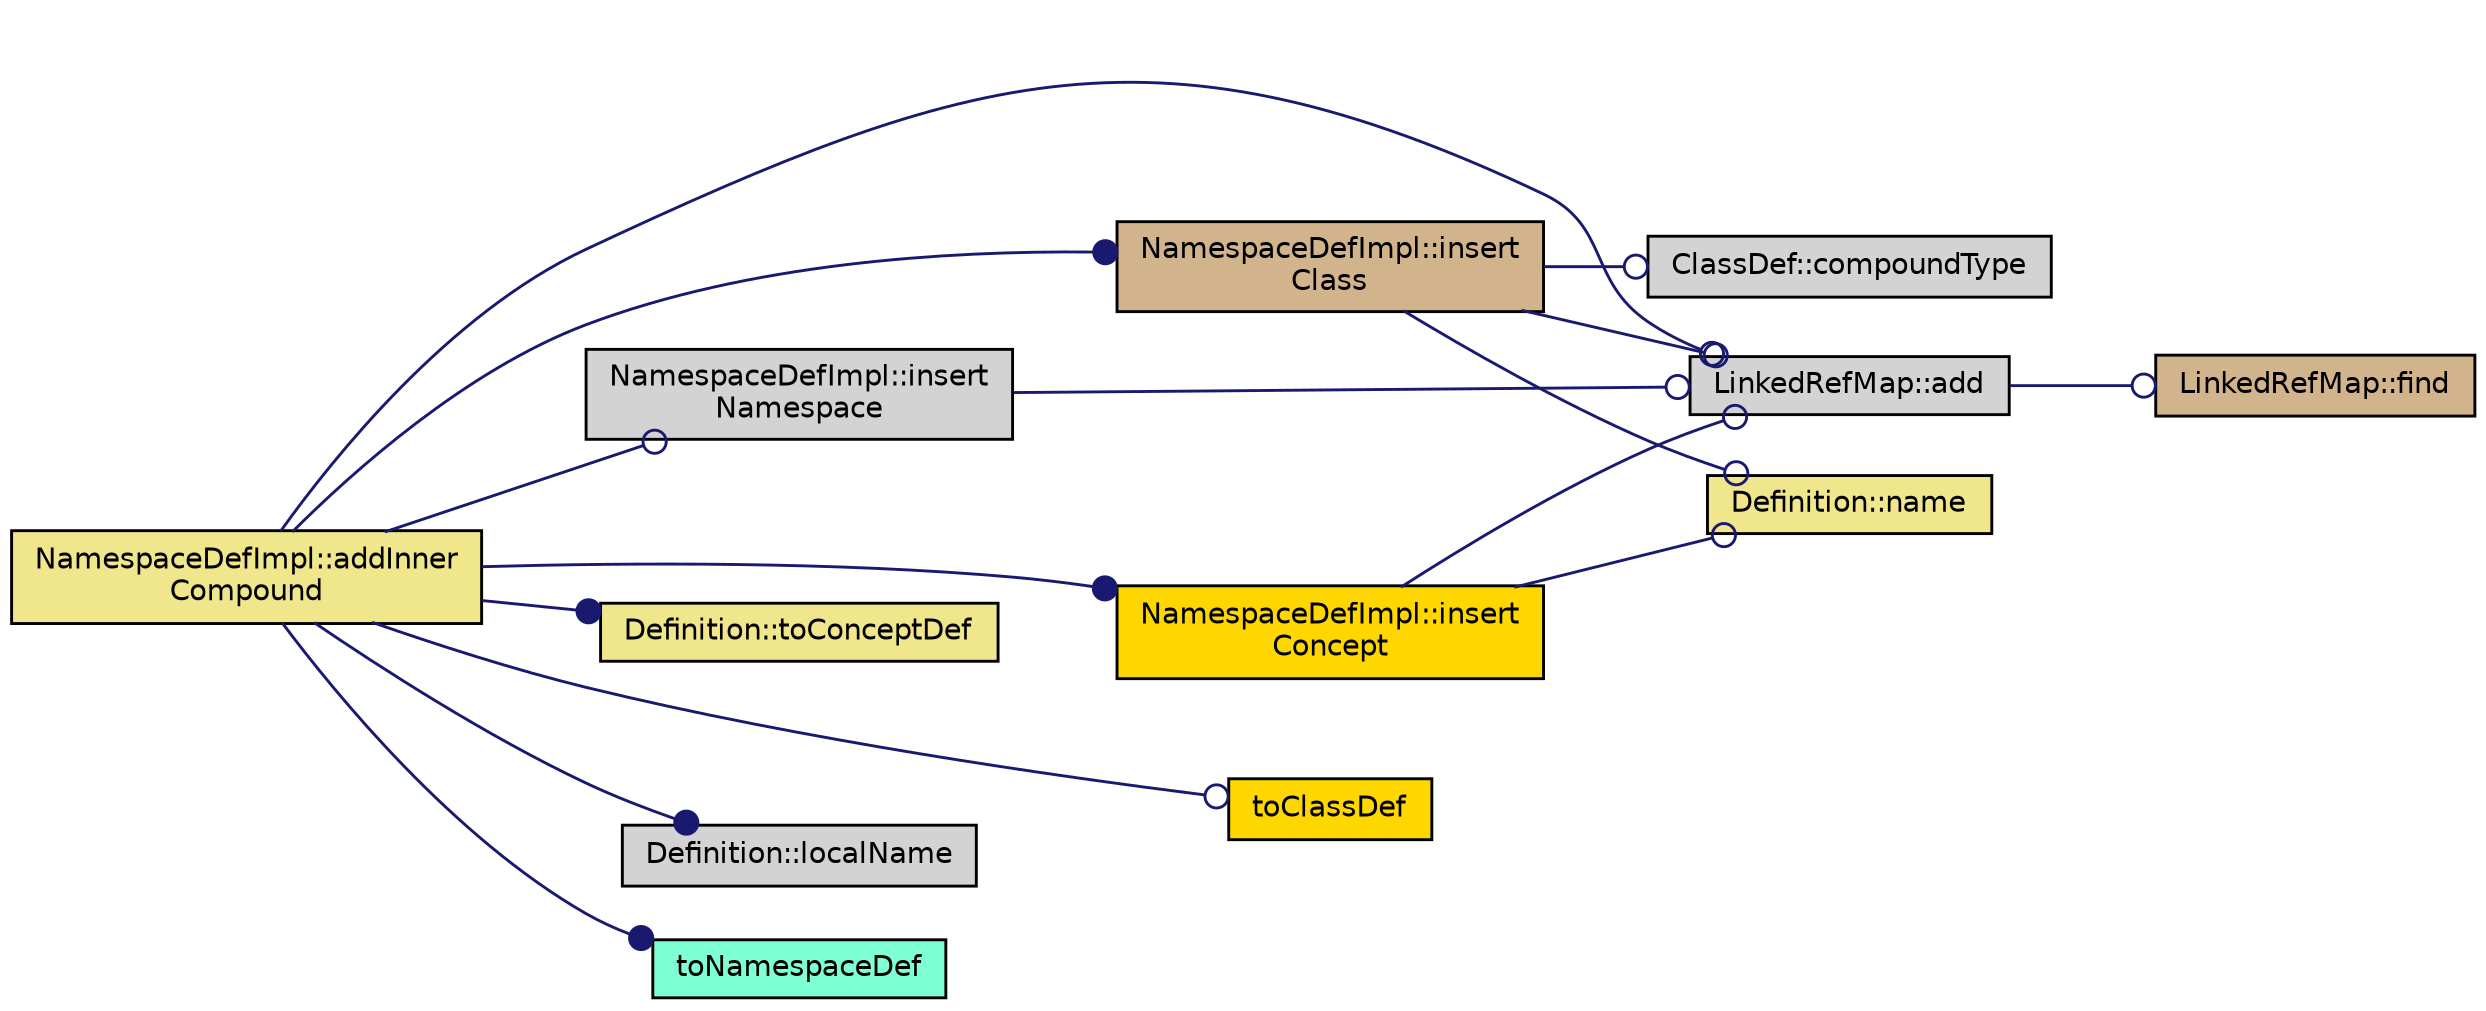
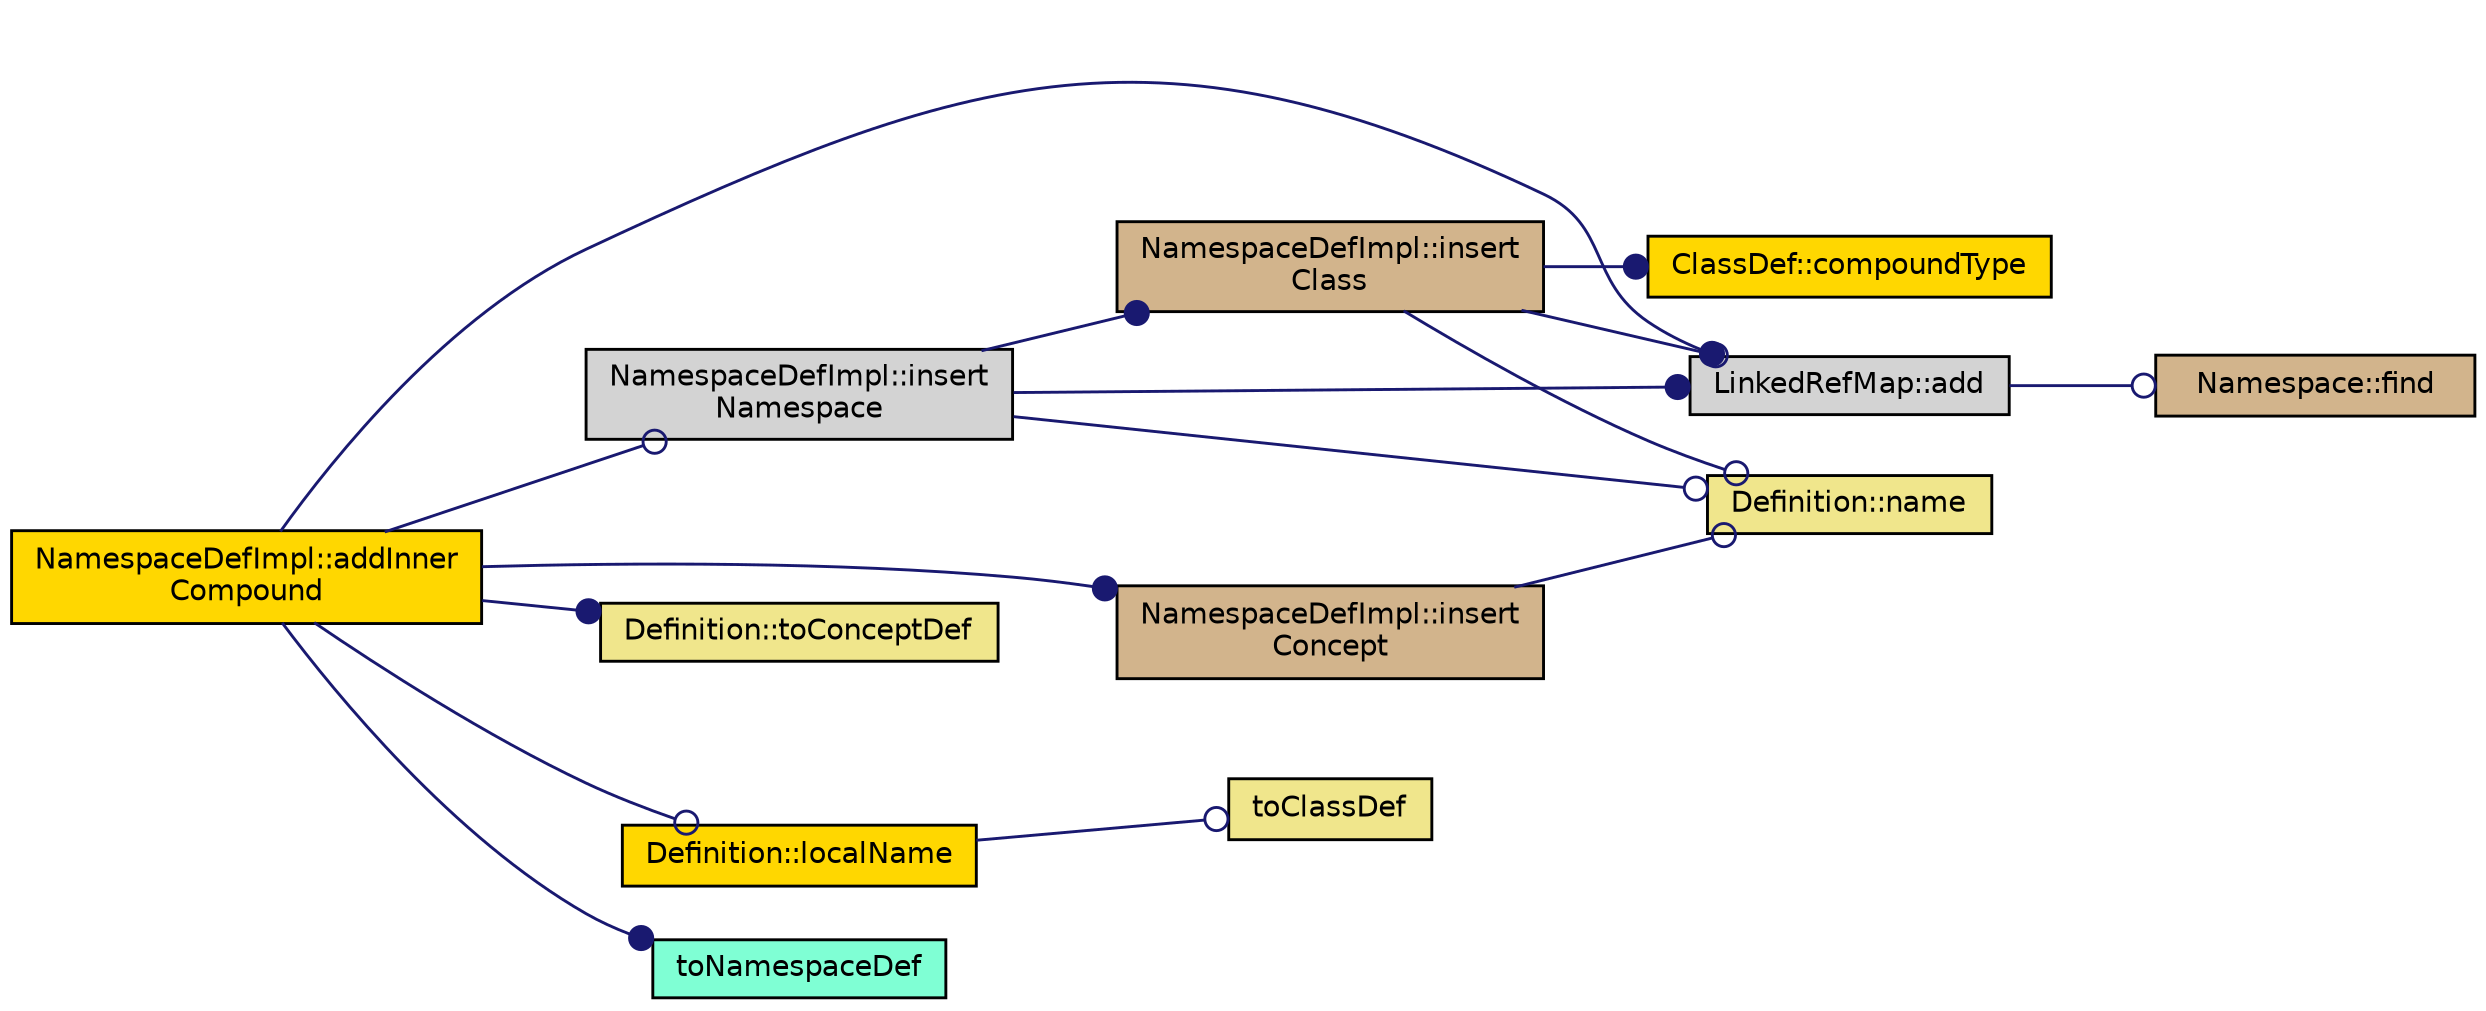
edge "NamespaceDefImpl::addInner Compound" -> "LinkedRefMap::add": arrowhead odot -> dot
edge "NamespaceDefImpl::insert Class" -> "ClassDef::compoundType": arrowhead odot -> dot
node "ClassDef::compoundType": fillcolor lightgrey -> gold
edge "NamespaceDefImpl::addInner Compound" -> "NamespaceDefImpl::insert Class": now "NamespaceDefImpl::insert Namespace" -> "NamespaceDefImpl::insert Class"
node "LinkedRefMap::find": label "LinkedRefMap::find" -> "Namespace::find"
edge "NamespaceDefImpl::insert Namespace" -> "LinkedRefMap::add": arrowhead odot -> dot
edge "NamespaceDefImpl::insert Namespace" -> "Definition::name": added
edge "NamespaceDefImpl::insert Concept" -> "LinkedRefMap::add": removed
node "NamespaceDefImpl::addInner Compound": fillcolor khaki -> gold
node "NamespaceDefImpl::insert Concept": fillcolor gold -> tan
edge "NamespaceDefImpl::addInner Compound" -> "toClassDef": now "Definition::localName" -> "toClassDef"
edge "NamespaceDefImpl::addInner Compound" -> "Definition::localName": arrowhead dot -> odot
node "toClassDef": fillcolor gold -> khaki
node "Definition::localName": fillcolor lightgrey -> gold
